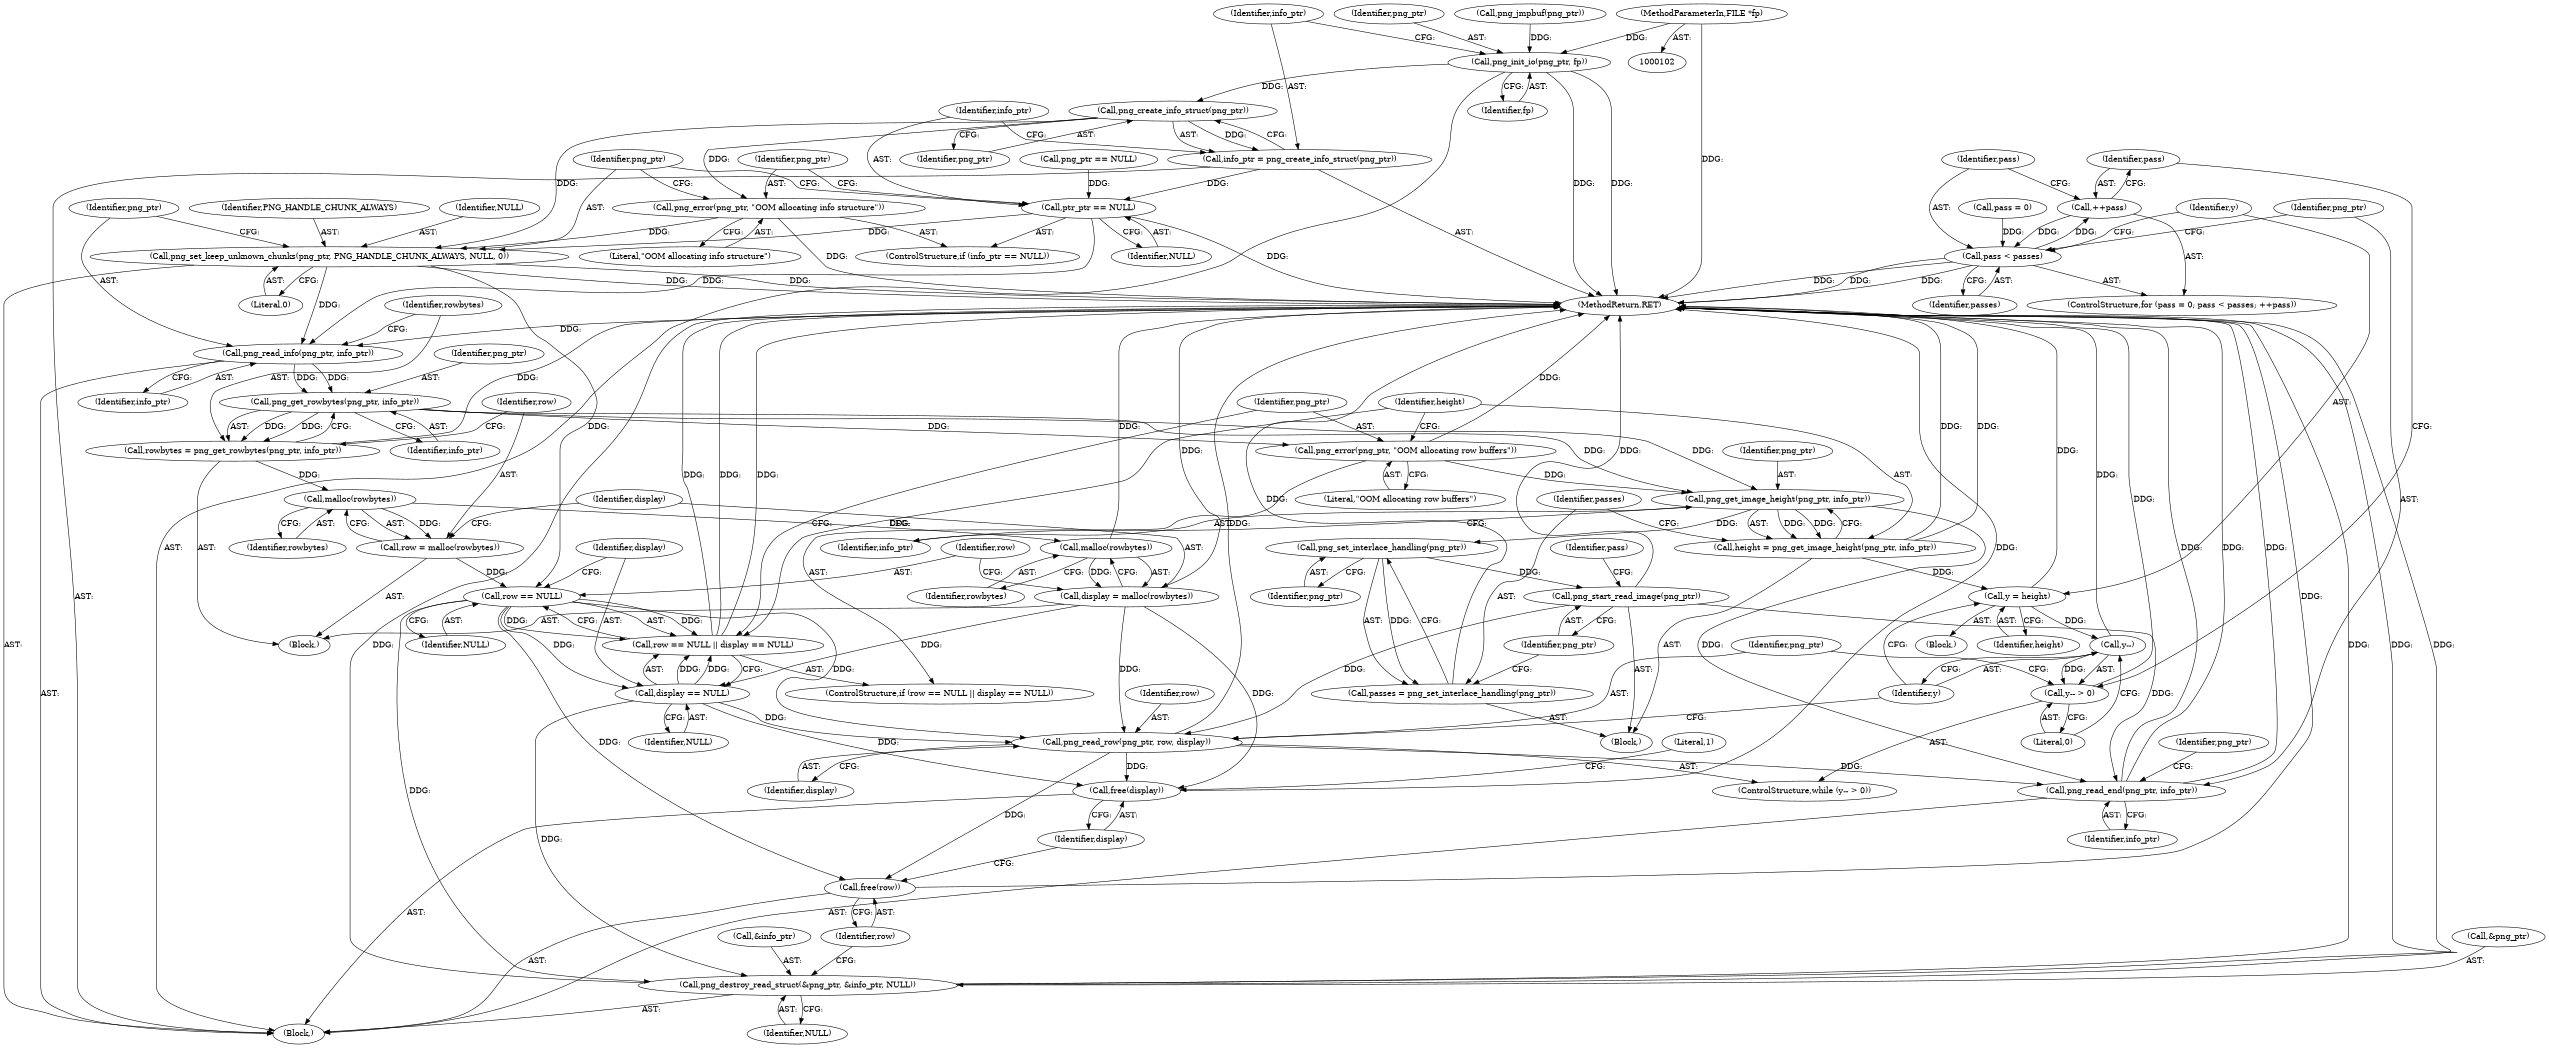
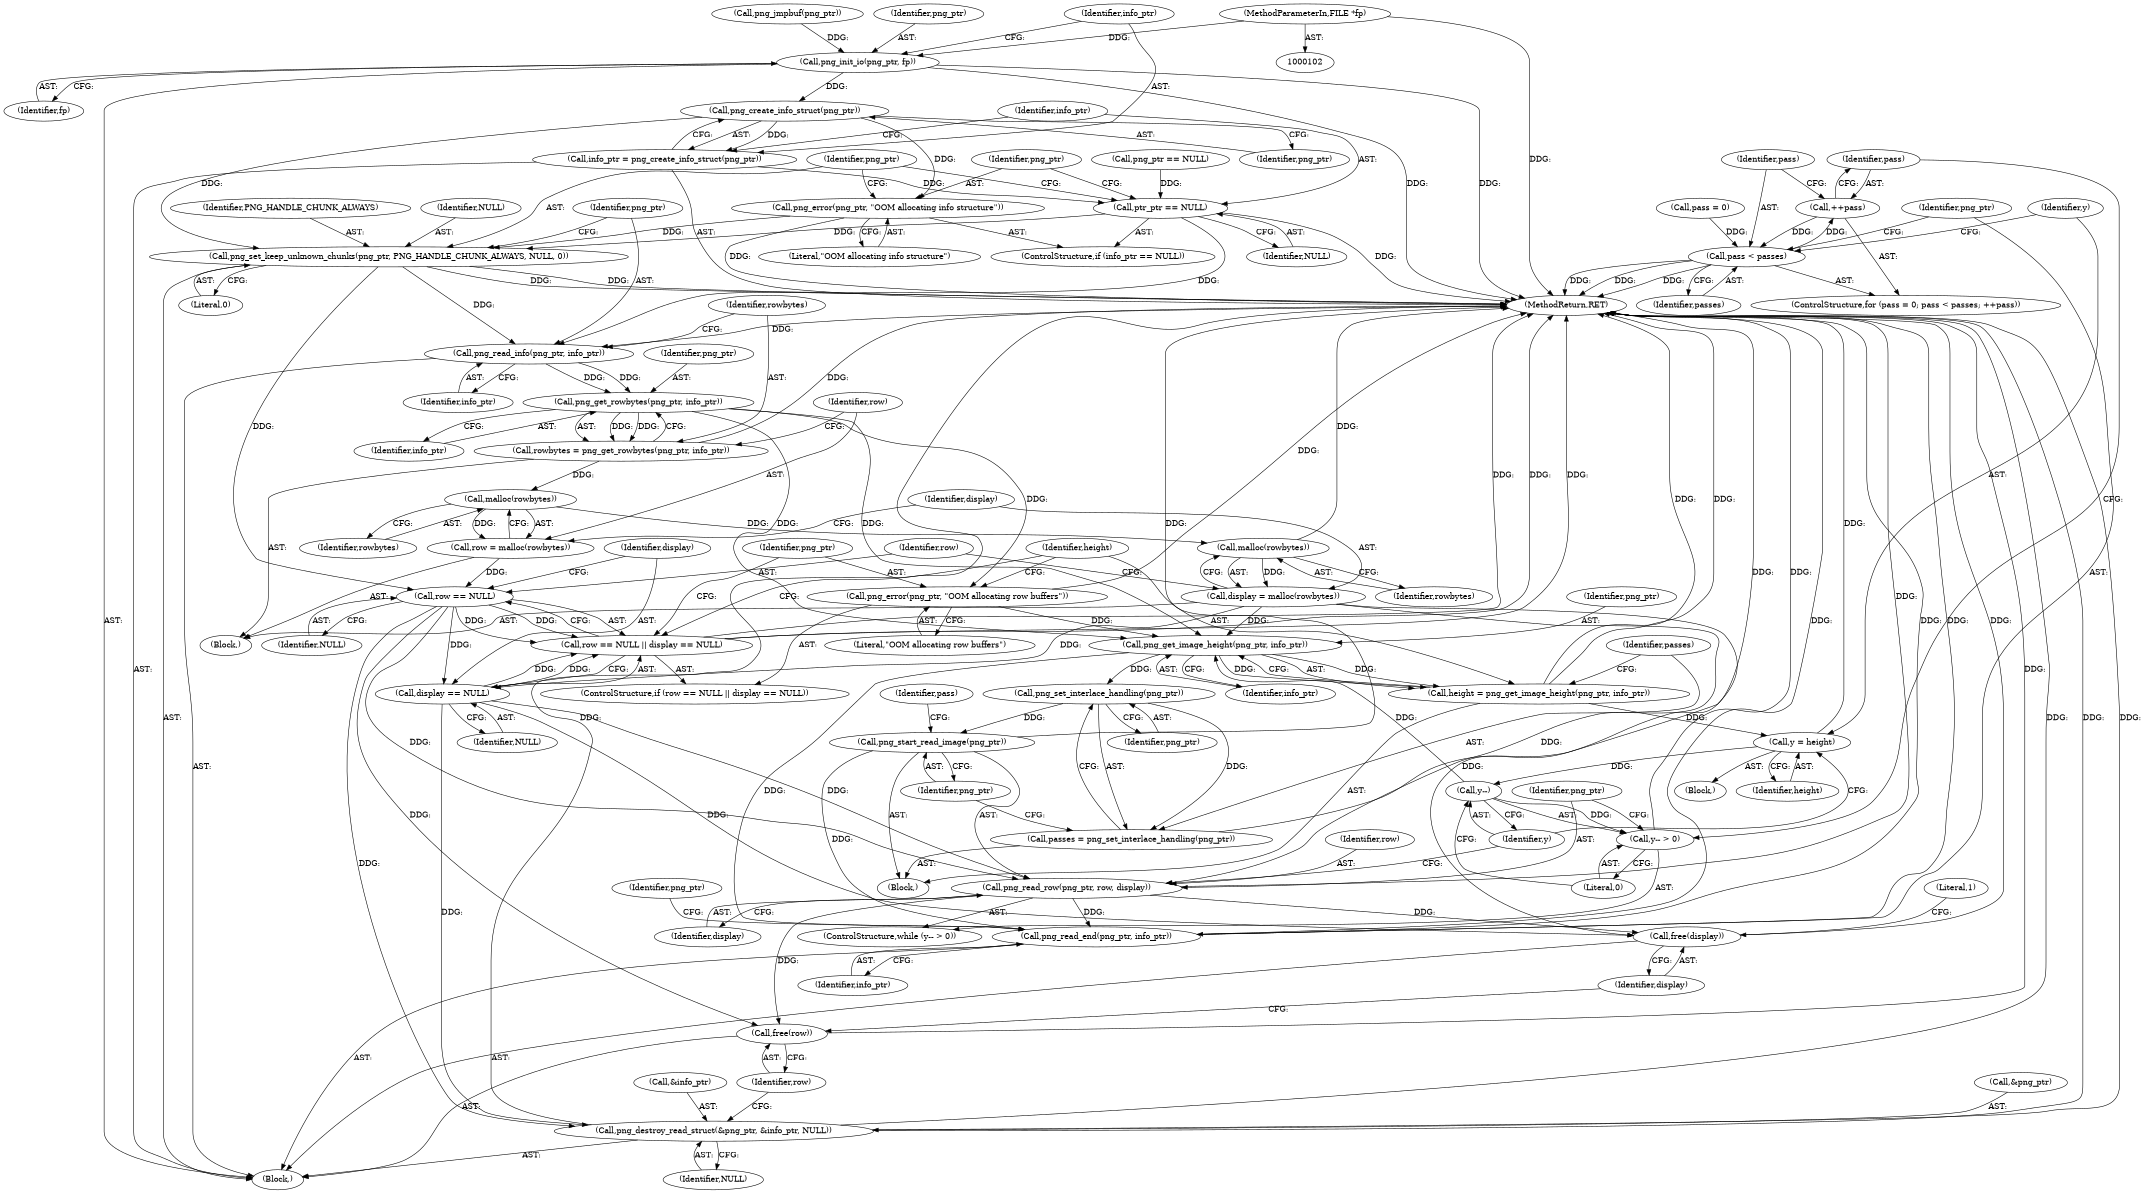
edge "(Call,display = malloc(rowbytes))" -> "(MethodReturn,RET)": now "(Call,display = malloc(rowbytes))" -> "(Call,png_get_image_height(png_ptr, info_ptr))"
edge "(Call,y--)" -> "(MethodReturn,RET)": now "(Call,y--)" -> "(Call,png_get_image_height(png_ptr, info_ptr))"
edge "(Call,png_start_read_image(png_ptr))" -> "(Call,png_read_row(png_ptr, row, display))": label "DDG: " -> "AST: "
